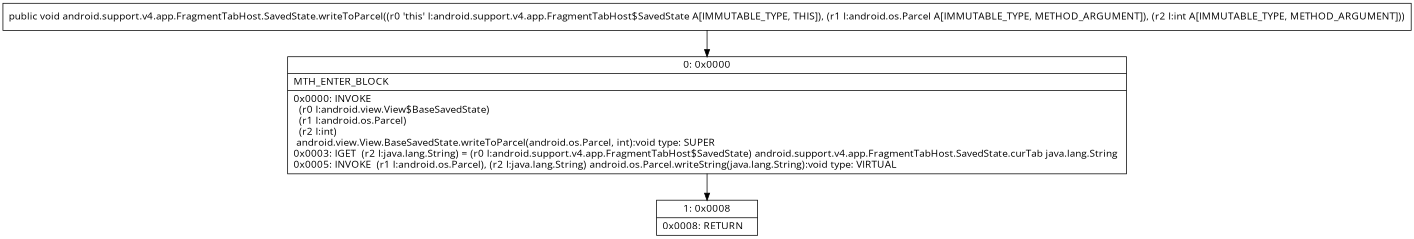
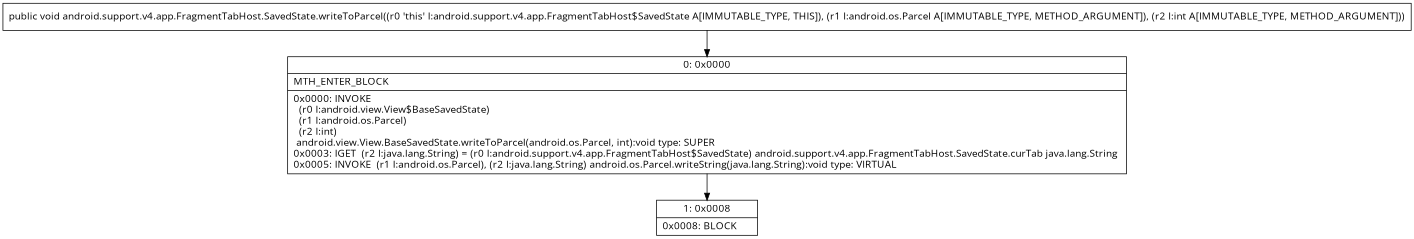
node "1: 0x0008": text "0x0008: RETURN" -> "0x0008: BLOCK"
